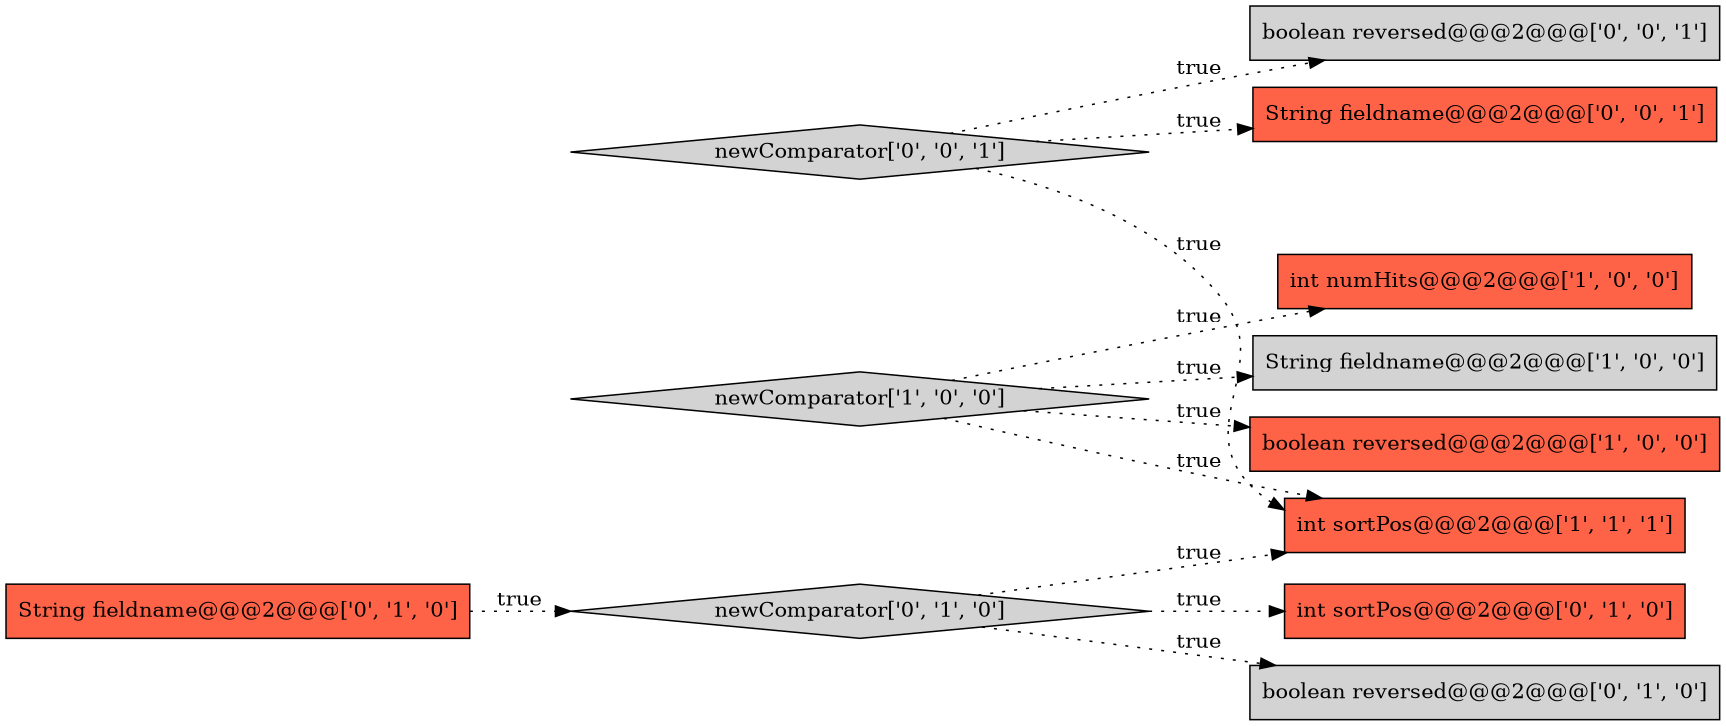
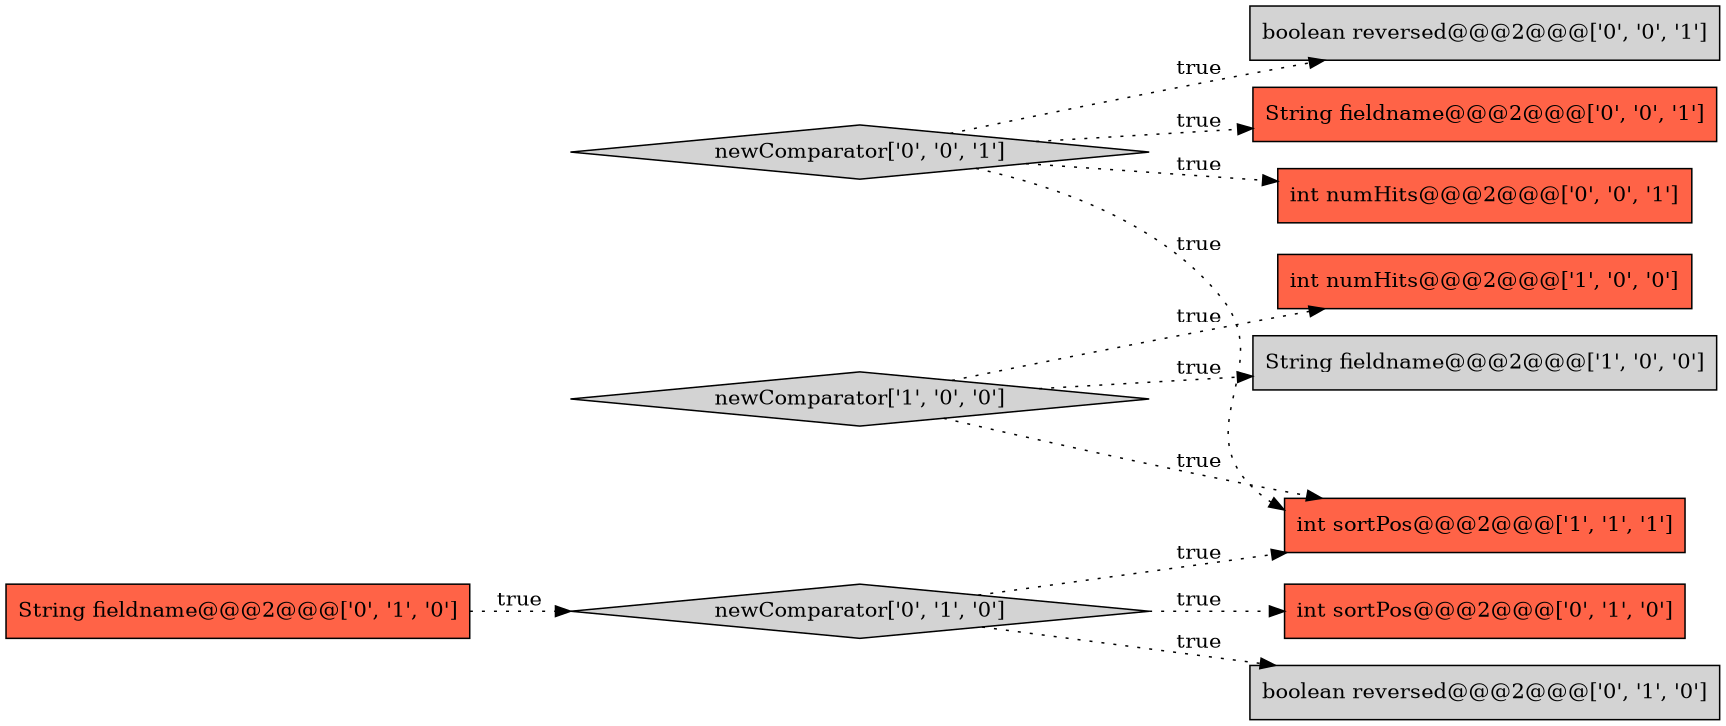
node "int numHits@@@2@@@['0', '0', '1']": added
node "boolean reversed@@@2@@@['1', '0', '0']": removed
